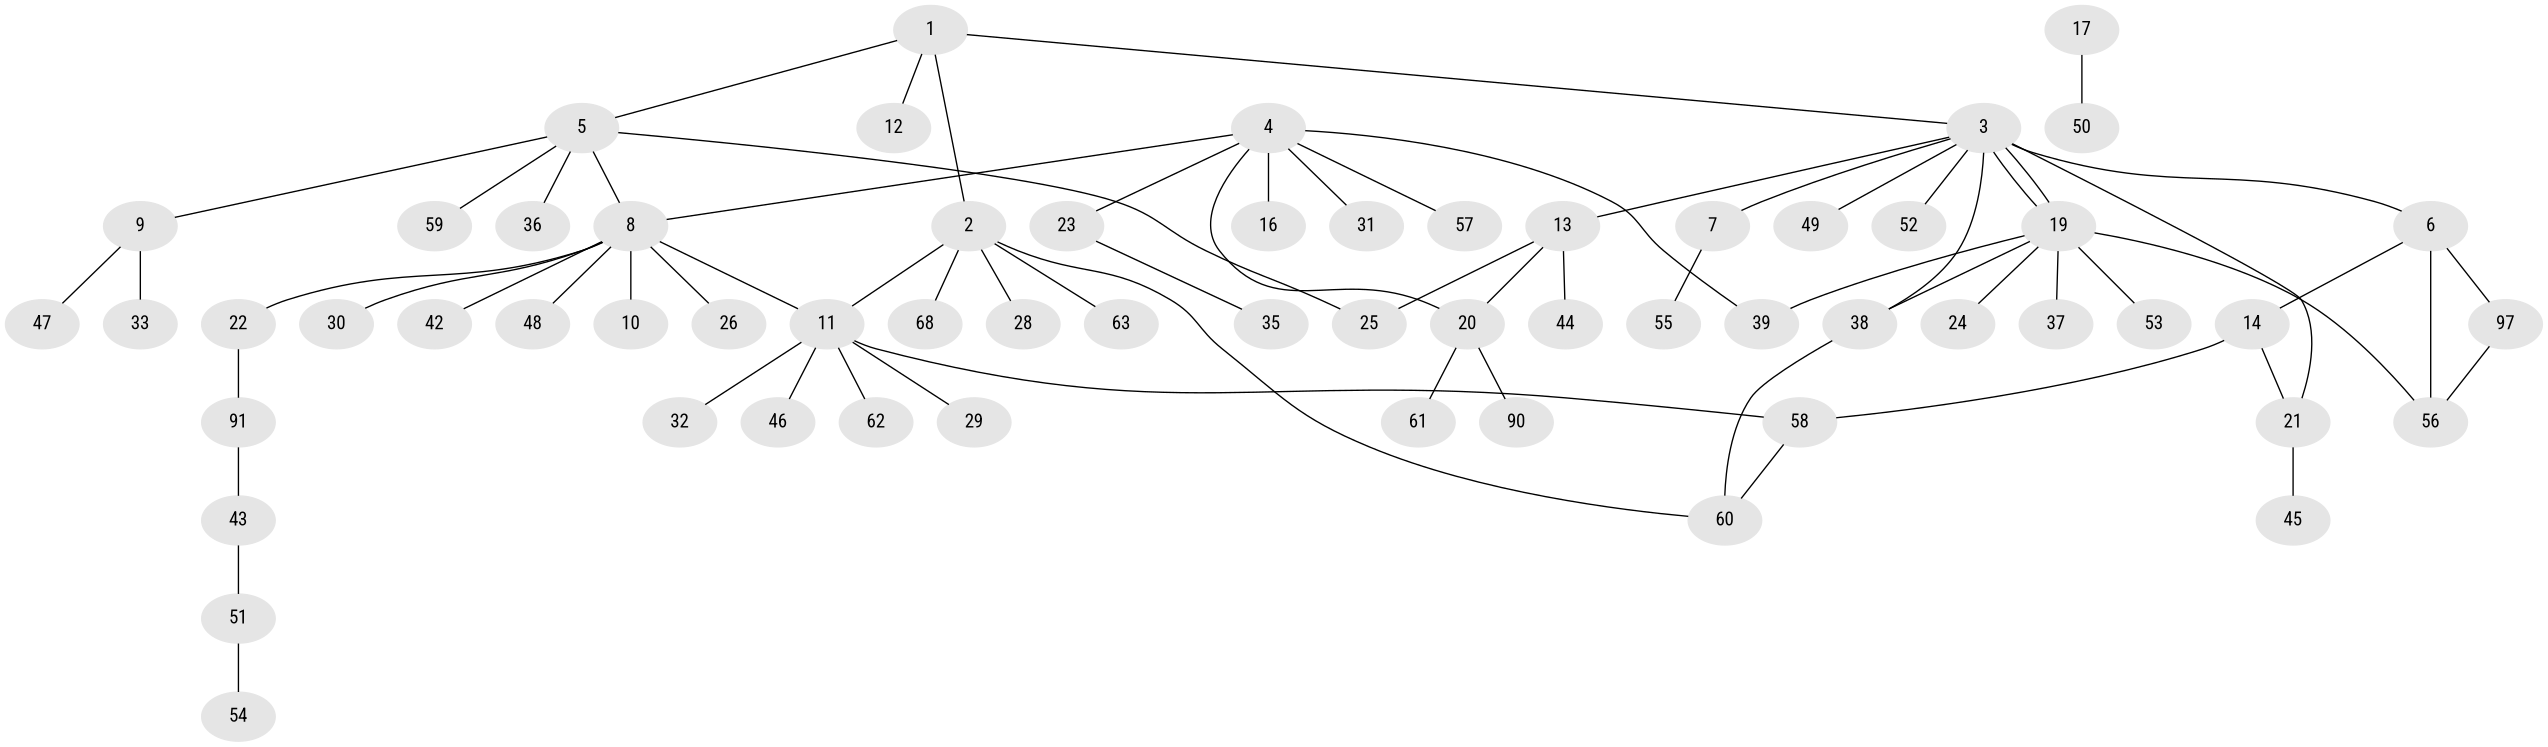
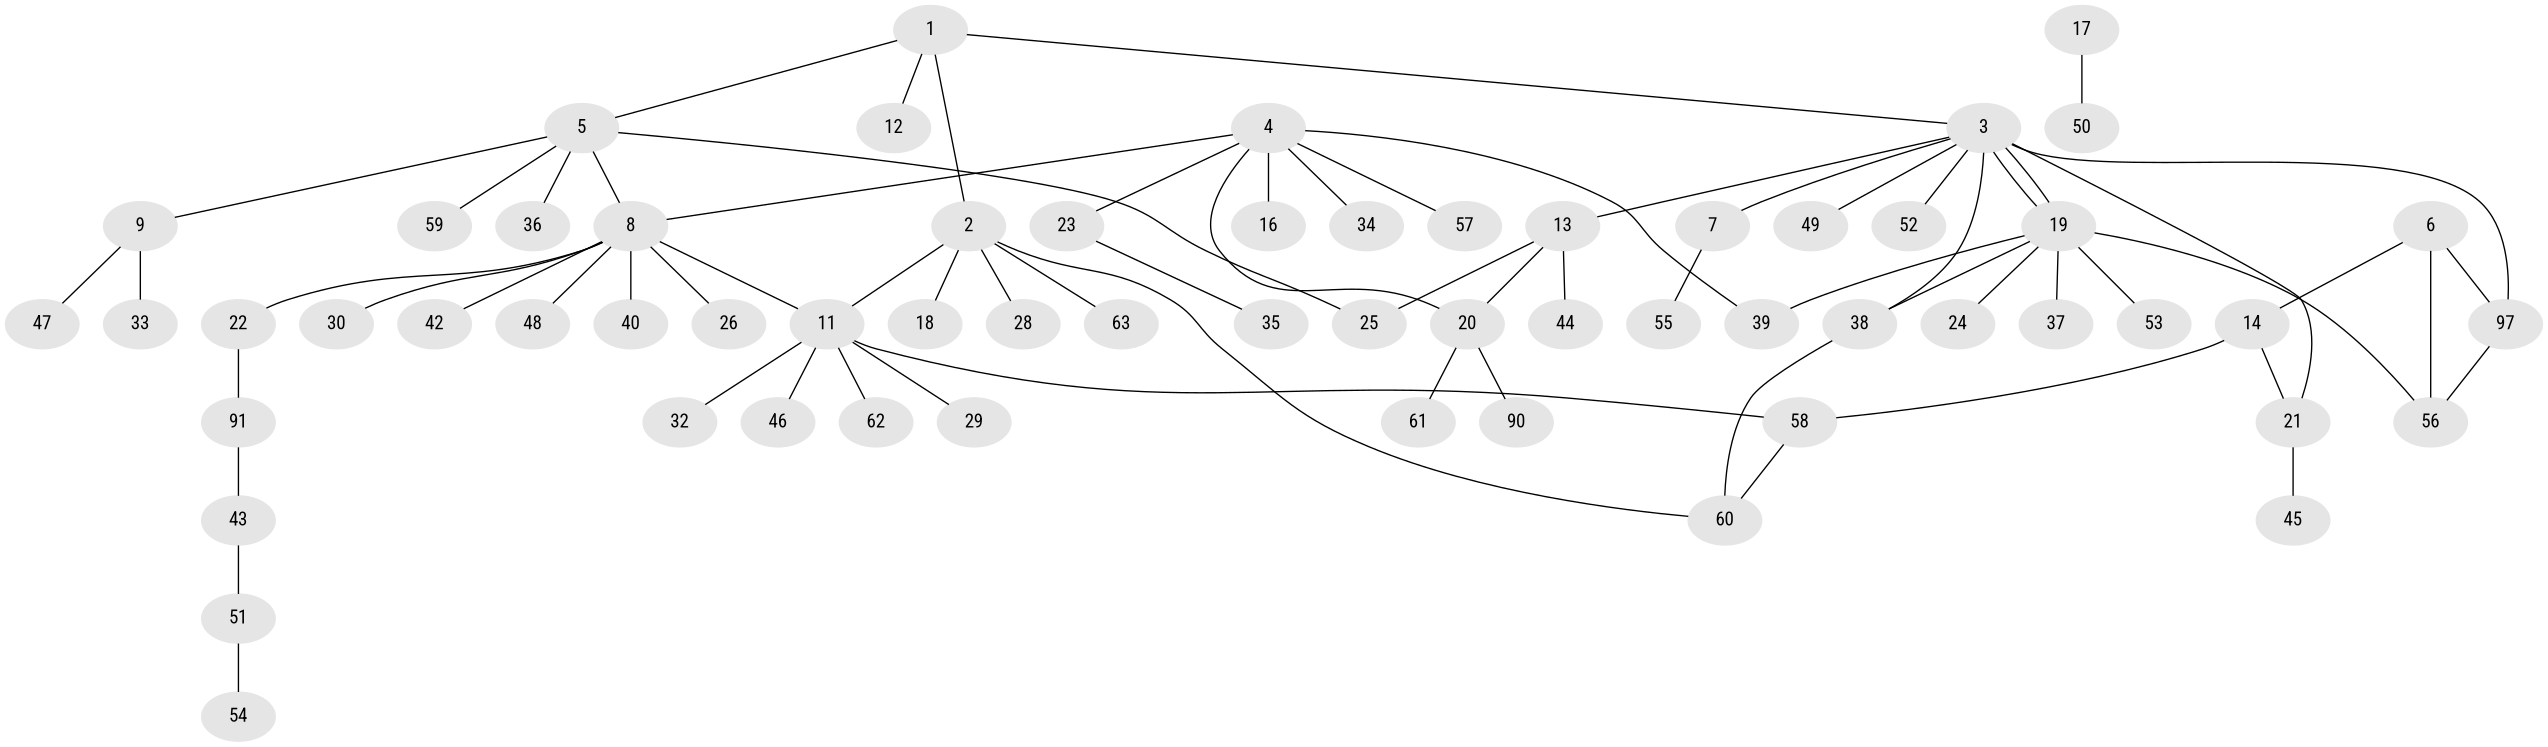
edge "3" -- "6": now "3" -- "97"
node "31": label "31" -> "34"
node "10": label "10" -> "40"
node "68": label "68" -> "18"
